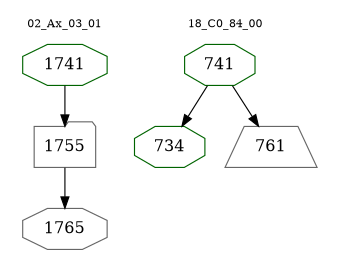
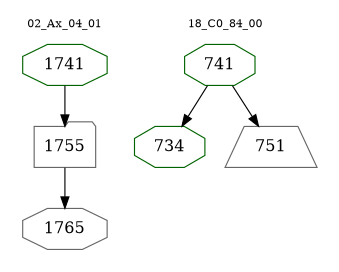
cluster "02_Ax_03_01": label "02_Ax_03_01" -> "02_Ax_04_01"
node "761": label "761" -> "751"
